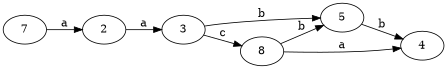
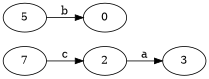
edge "3" -> "5": removed, label "b"
edge "7" -> "2": label "a" -> "c"
node "4": label "4" -> "0"
node "8": removed
